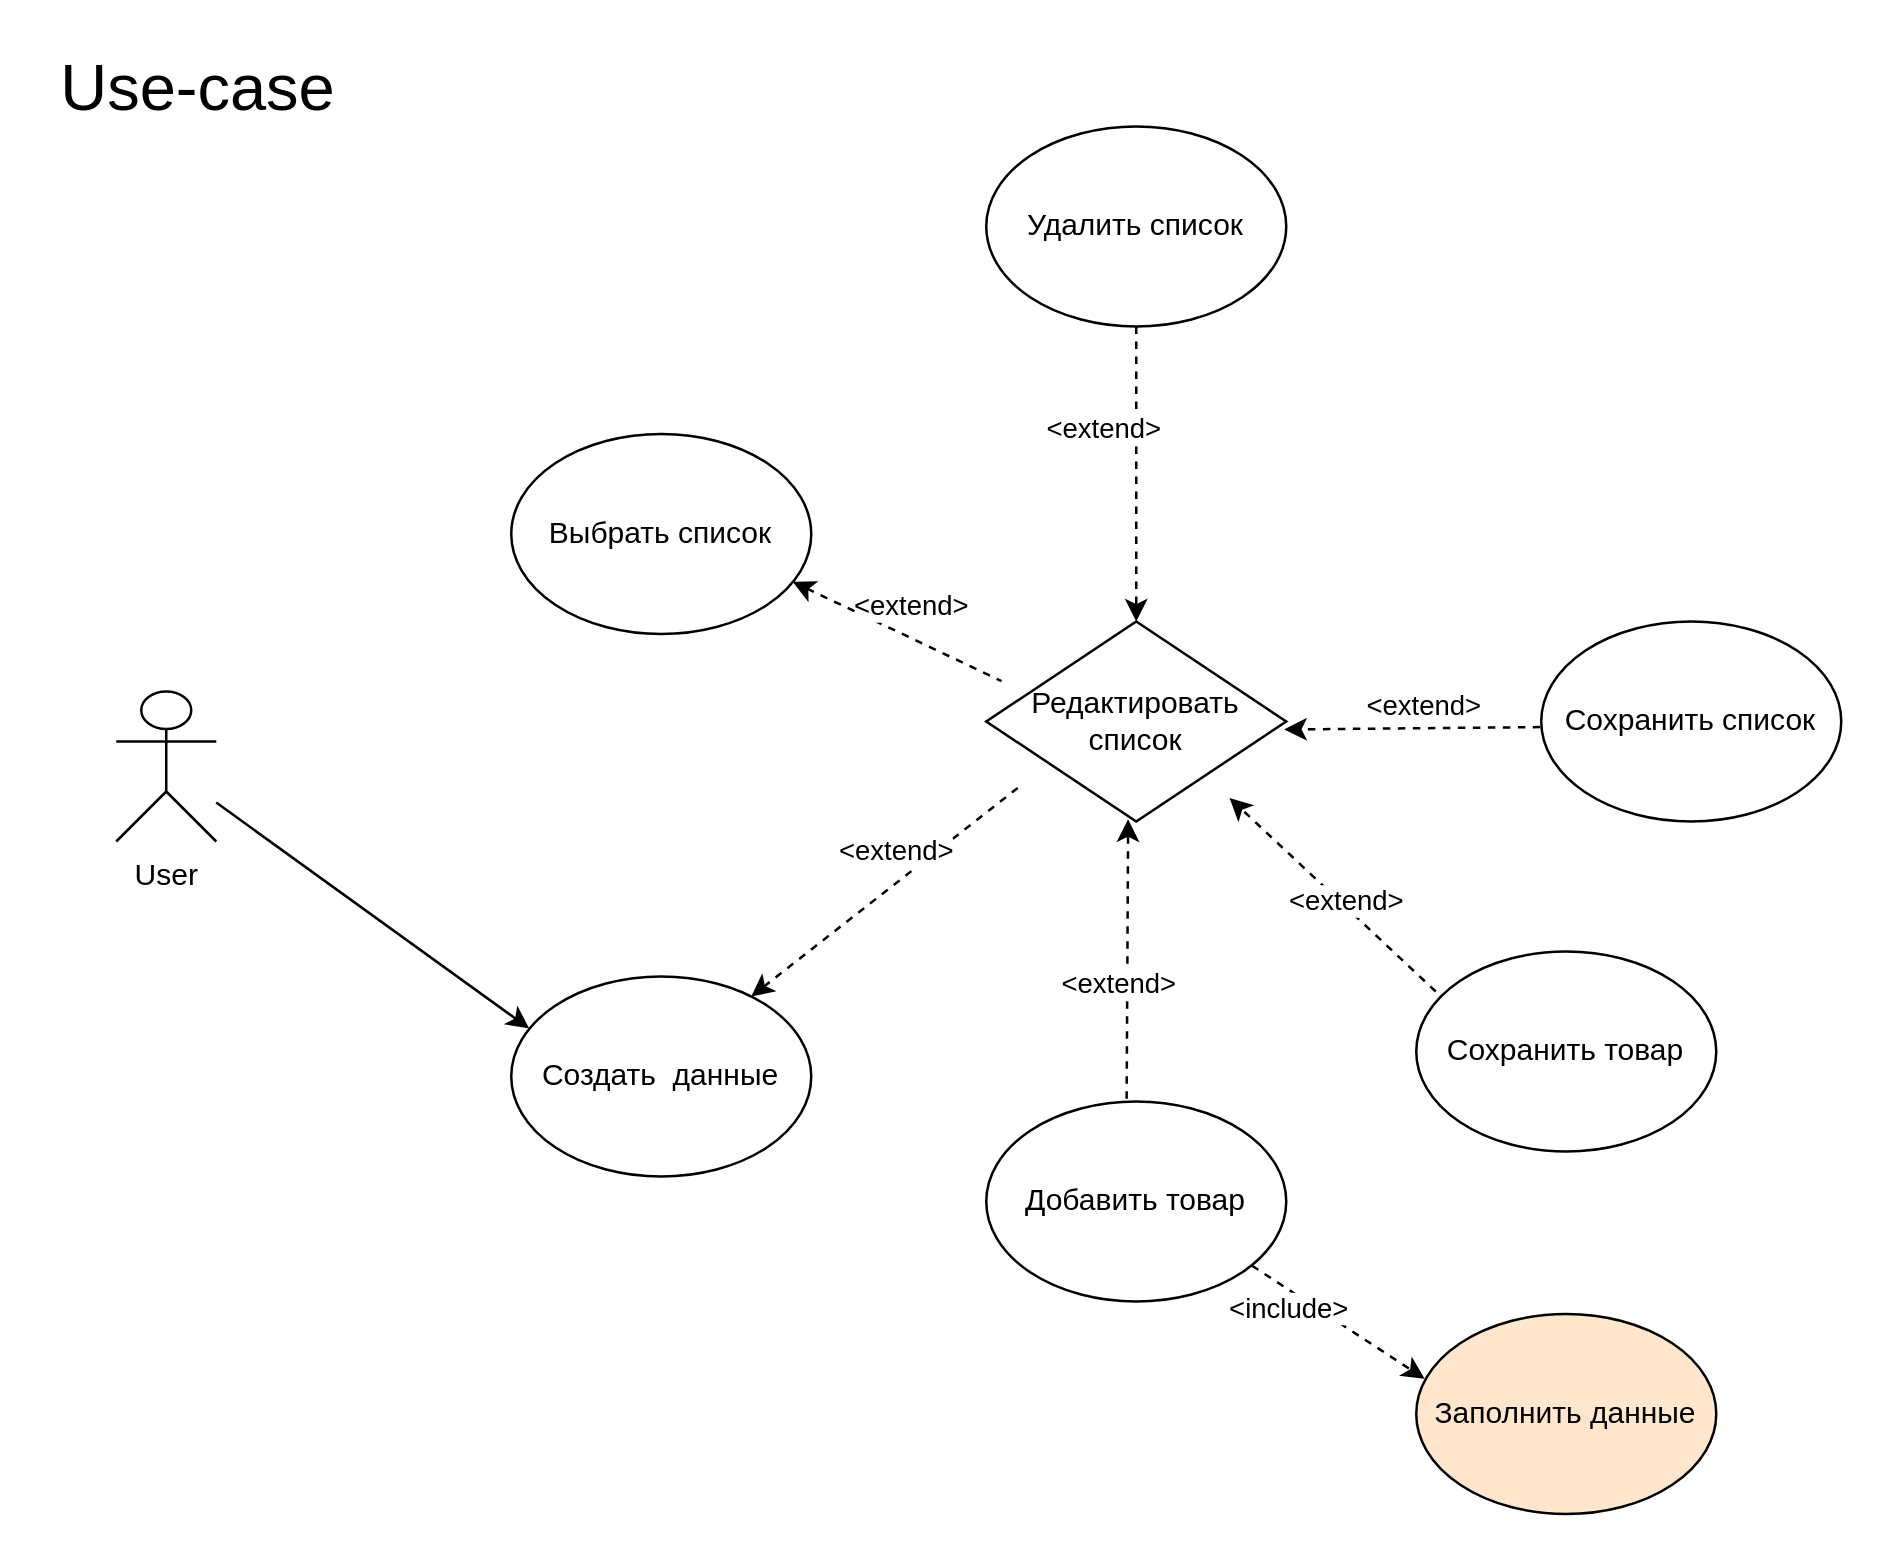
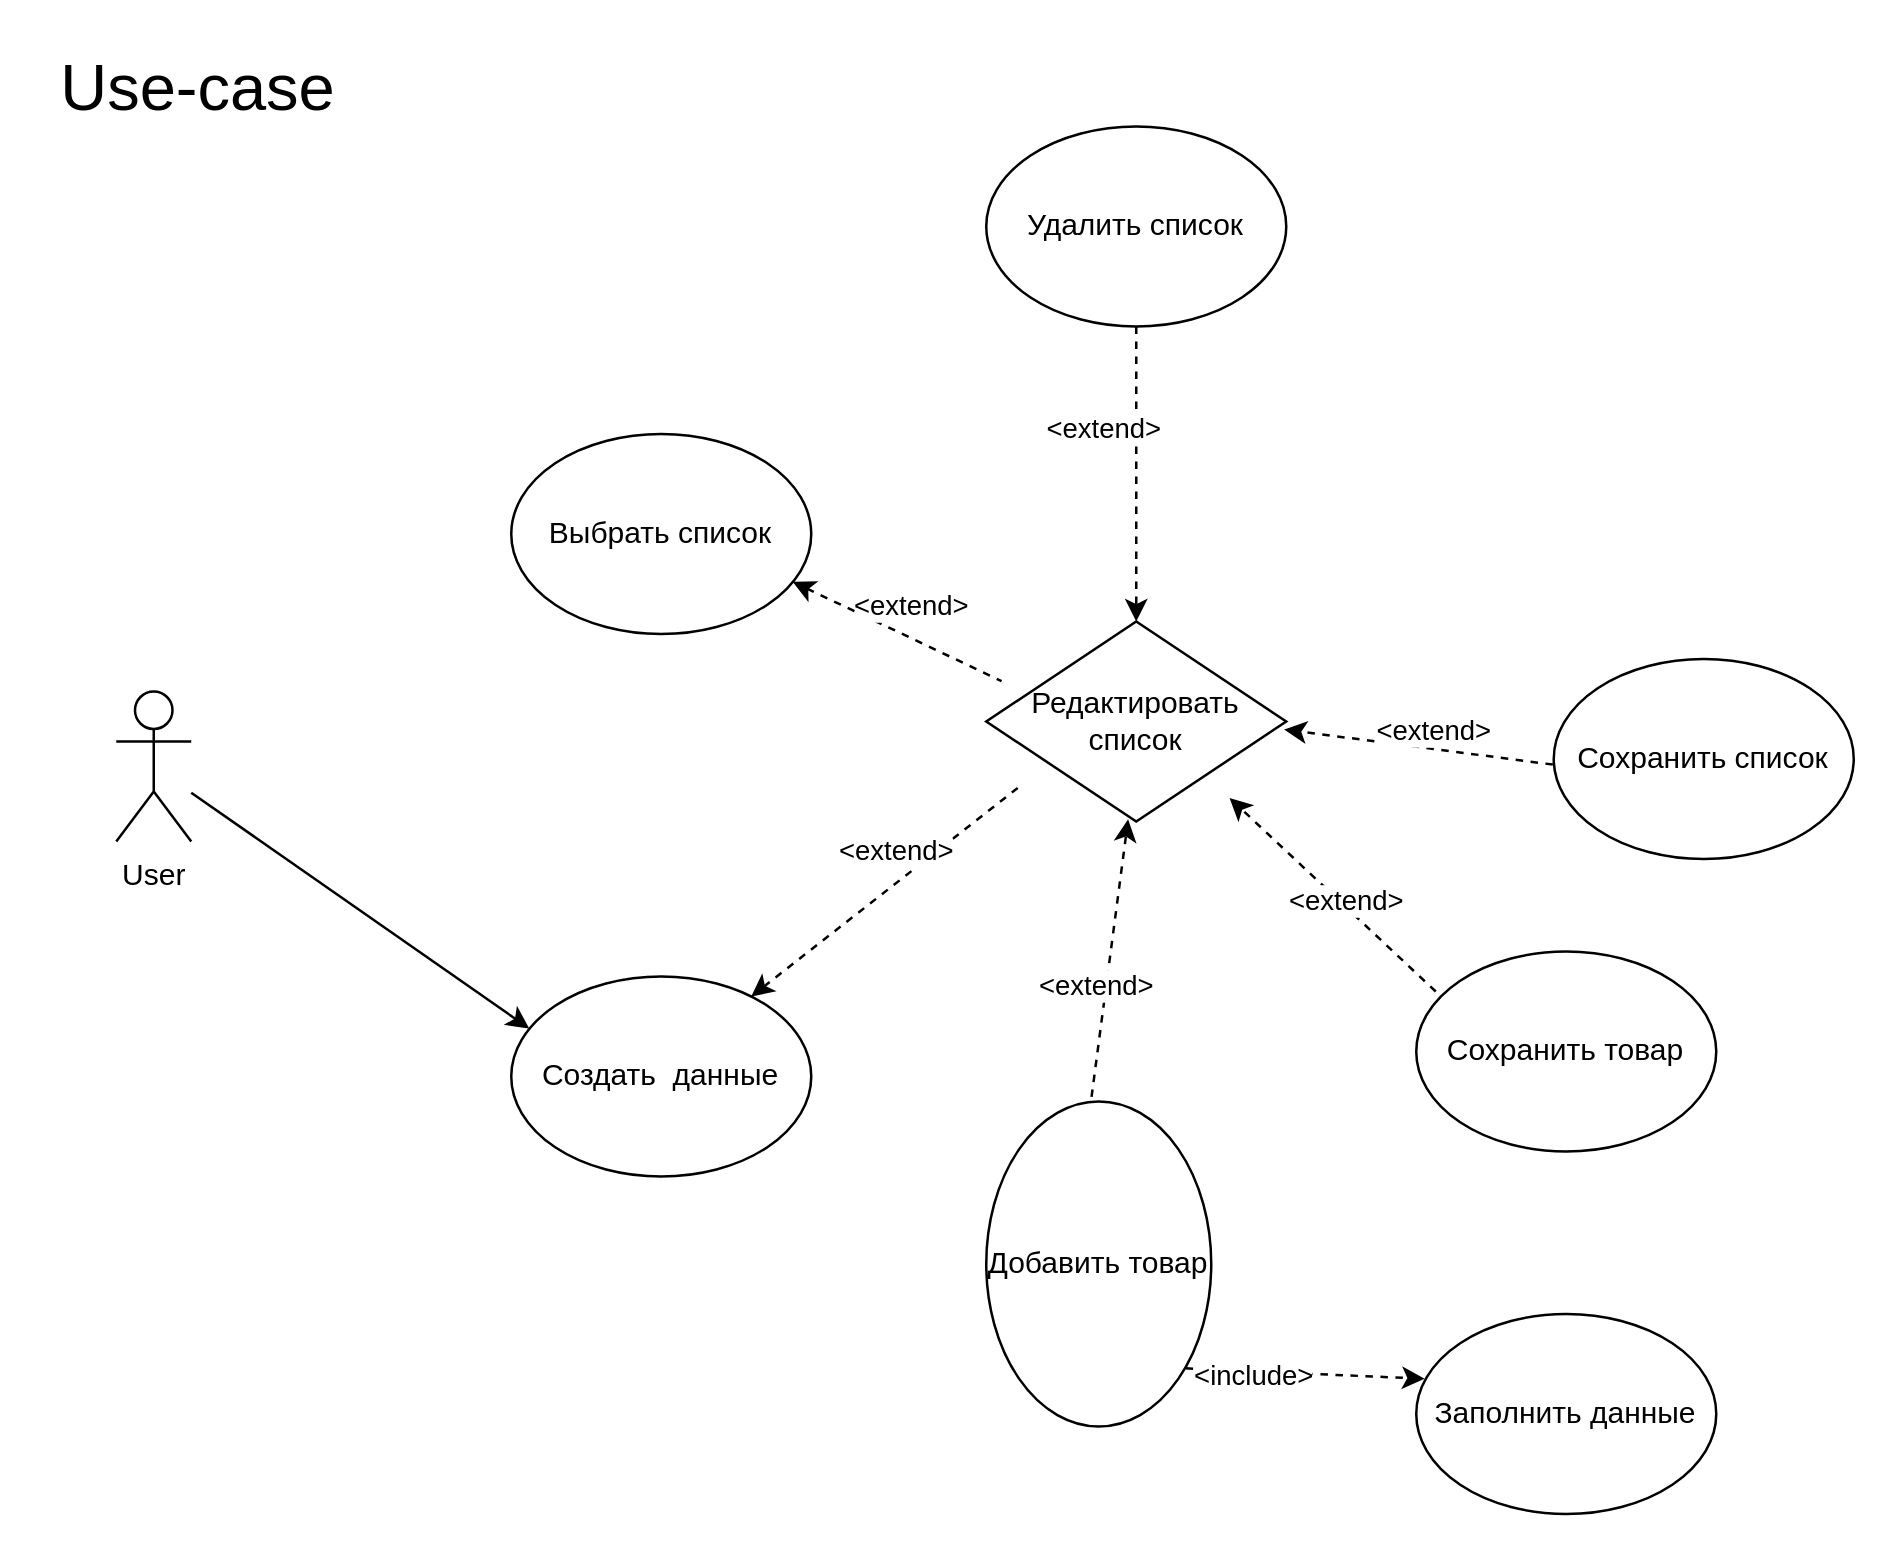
node "Сохранить список": moved (1691, 721) -> (1704, 759)
node "User": size 100x150 -> 75x150
node "Добавить товар": size 300x200 -> 225x325
node "Заполнить данные": fillcolor #ffe6cc -> #ffffff
